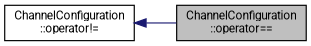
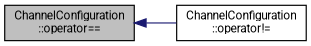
edge "ChannelConfiguration ::operator==" -> "ChannelConfiguration ::operator!=": reversed
